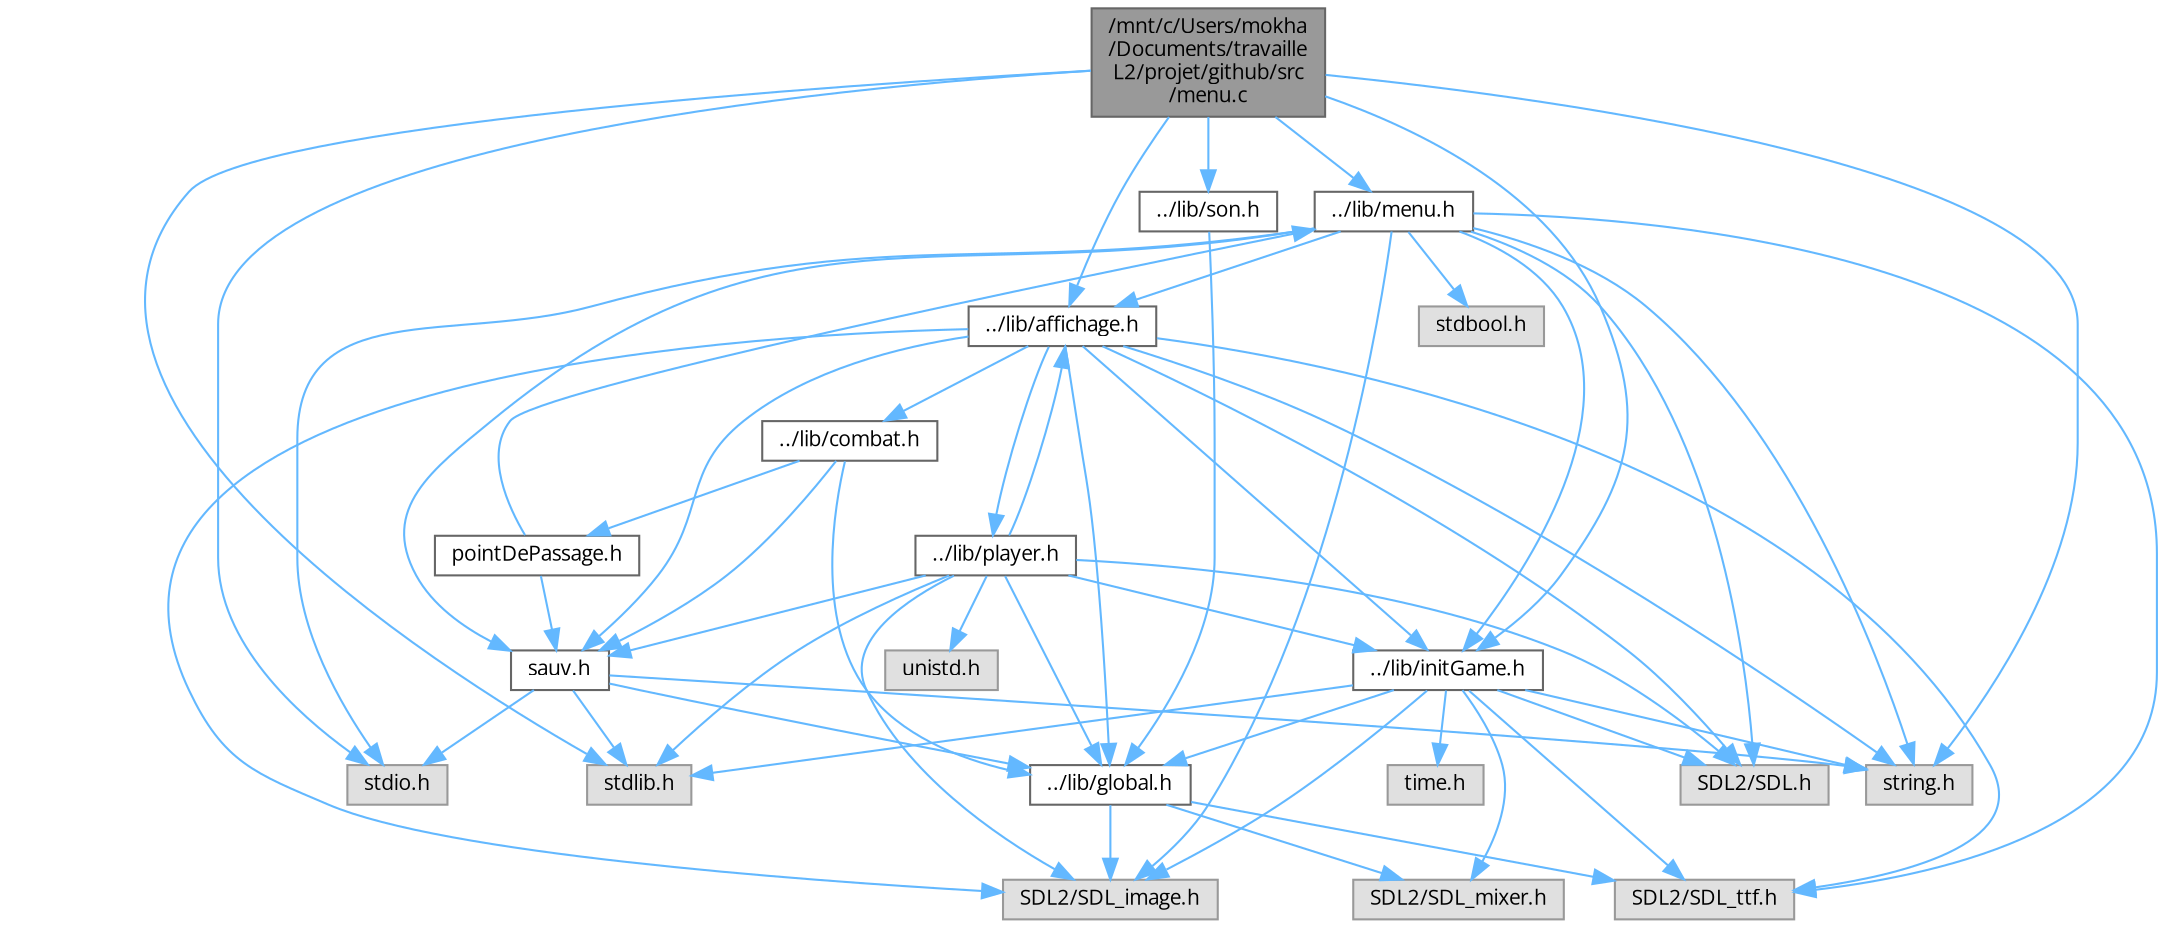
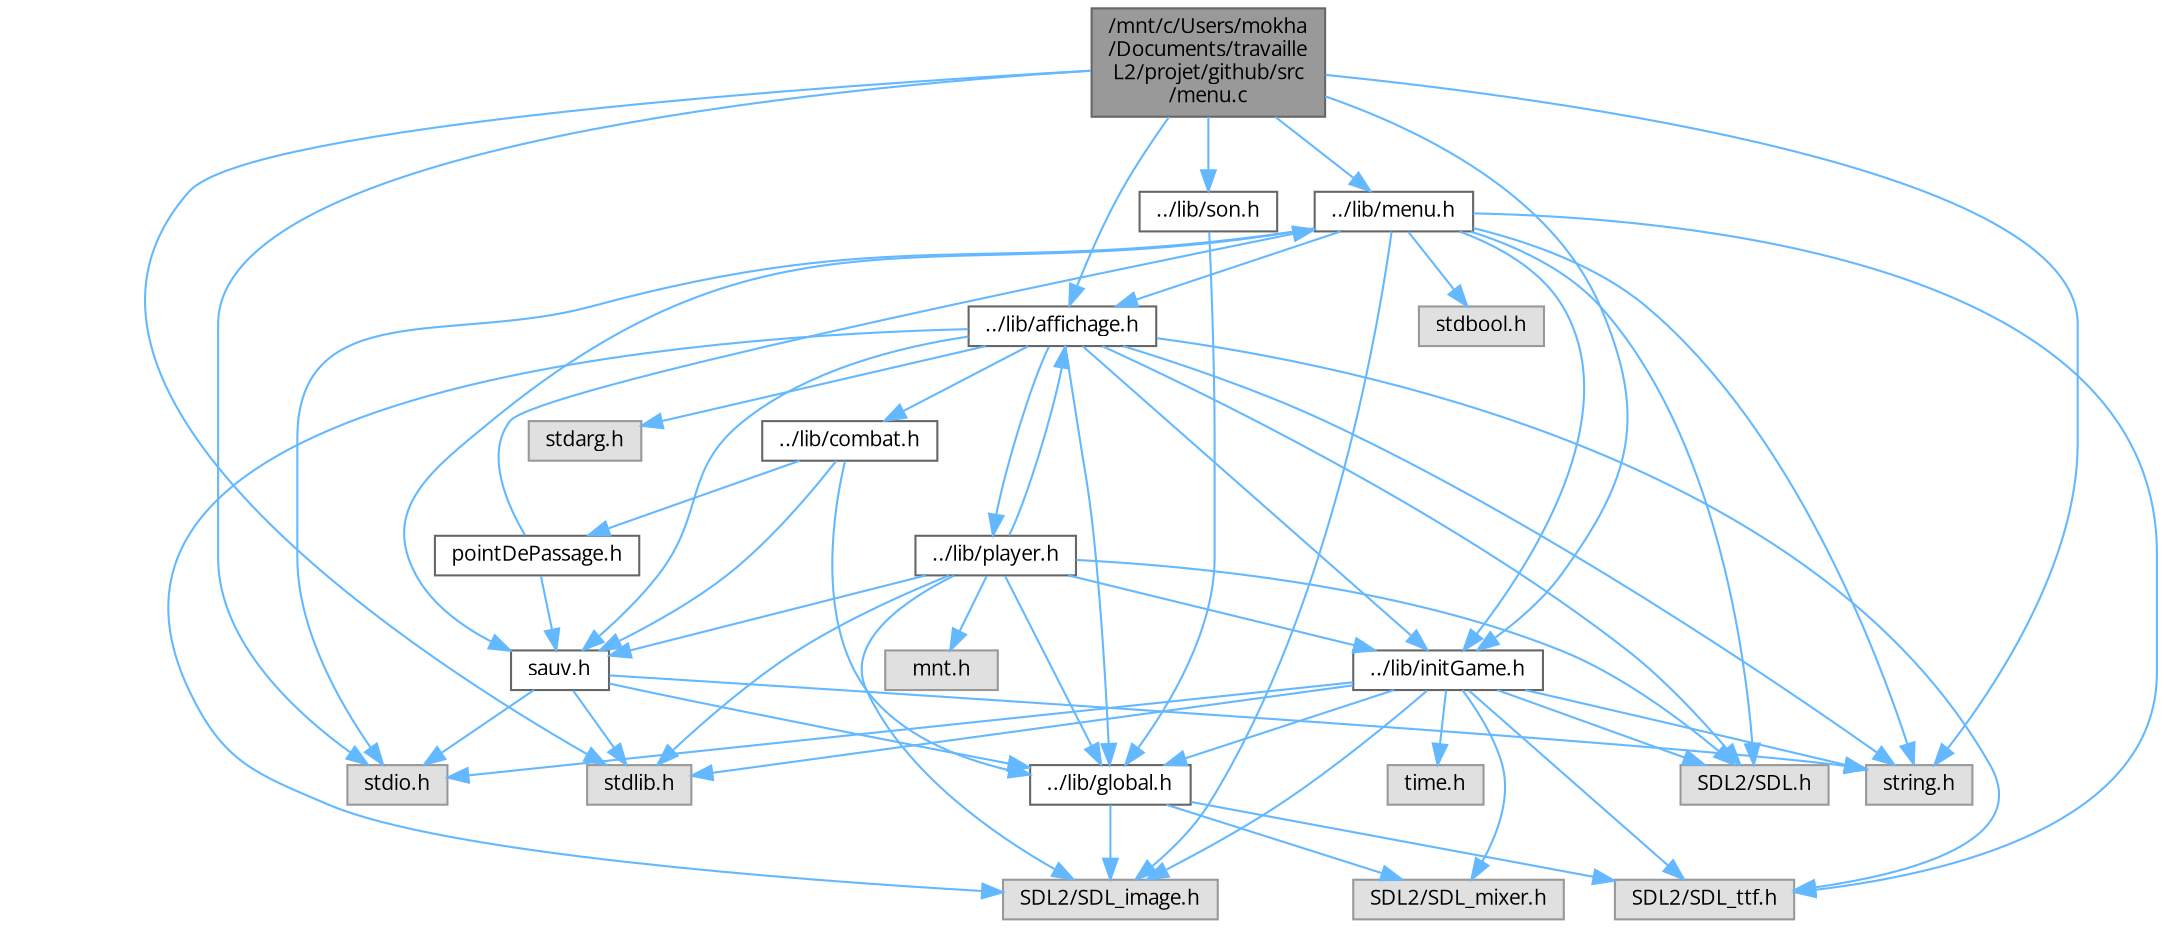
node "stdarg.h": added
node "unistd.h": label "unistd.h" -> "mnt.h"
edge "../lib/initGame.h" -> "stdio.h": added
